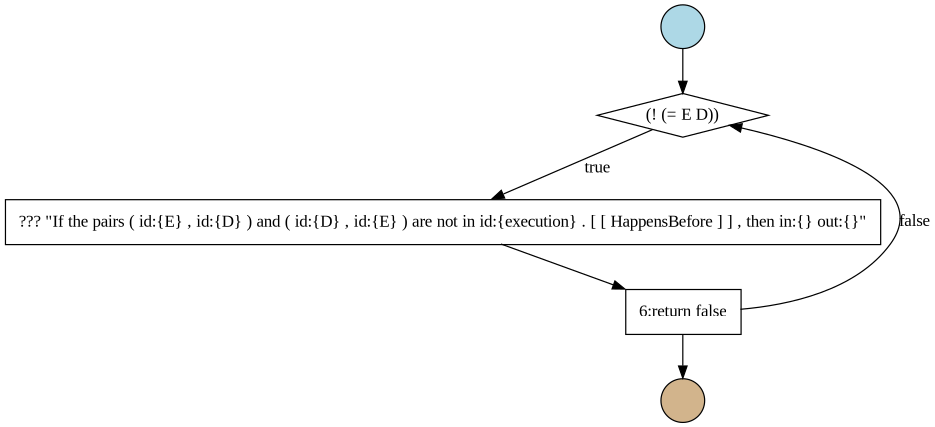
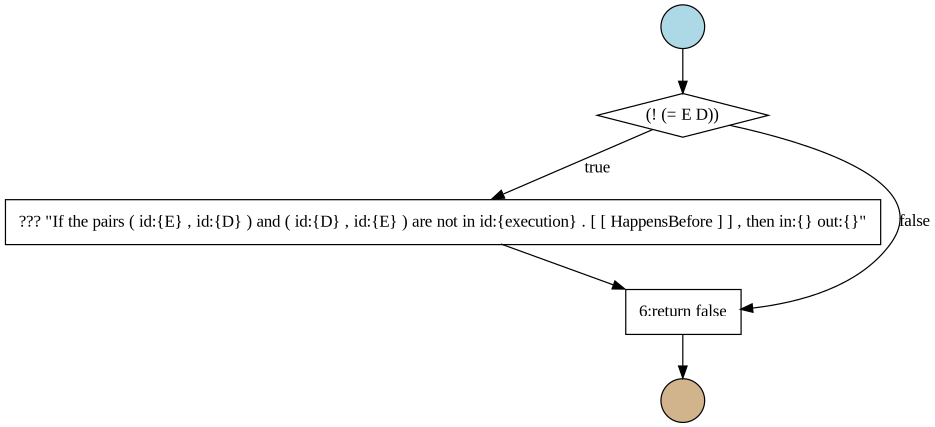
edge "6:return false" -> "(! (= E D))": reversed
